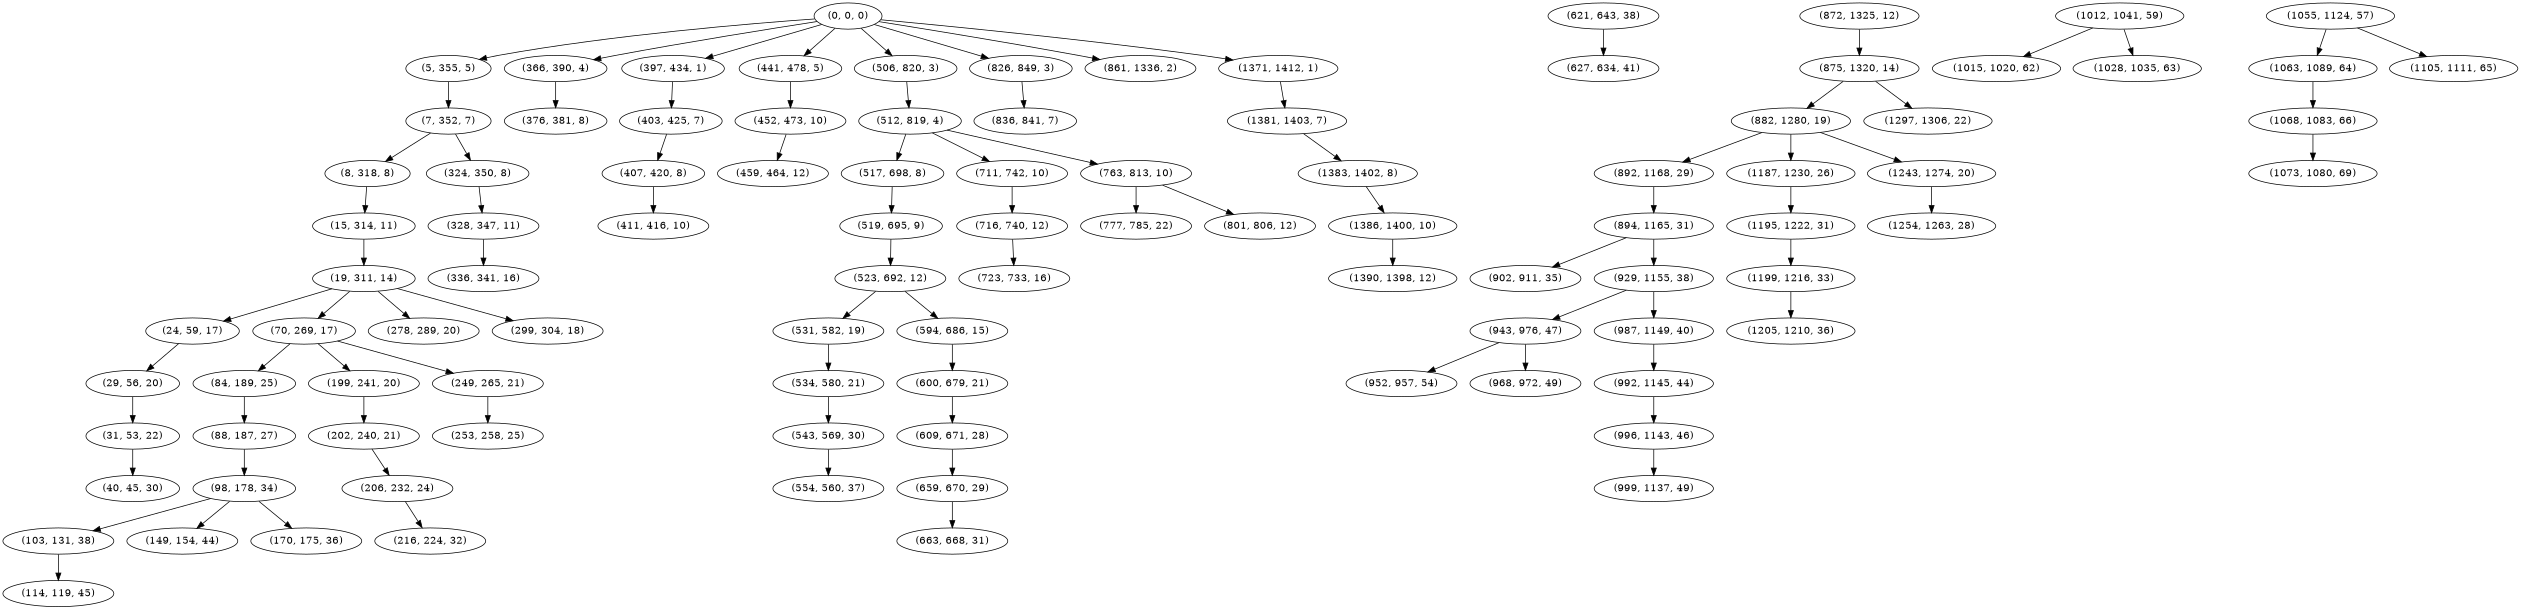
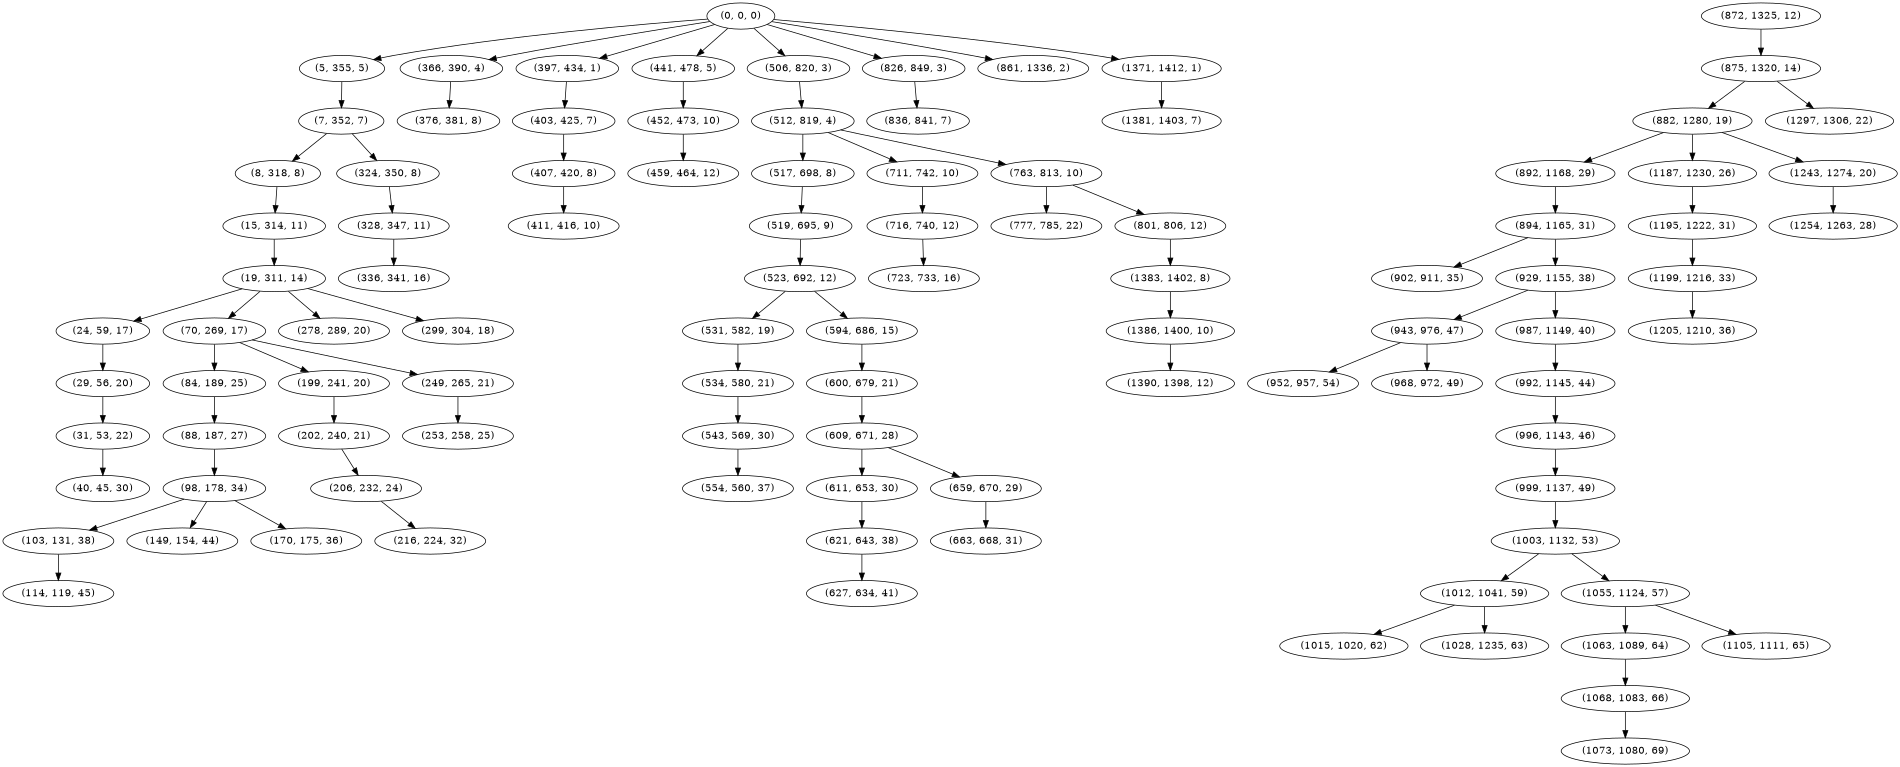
node "(1028, 1035, 63)": label "(1028, 1035, 63)" -> "(1028, 1235, 63)"
edge "(1381, 1403, 7)" -> "(1383, 1402, 8)": now "(801, 806, 12)" -> "(1383, 1402, 8)"
node "(611, 653, 30)": added
node "(1003, 1132, 53)": added
